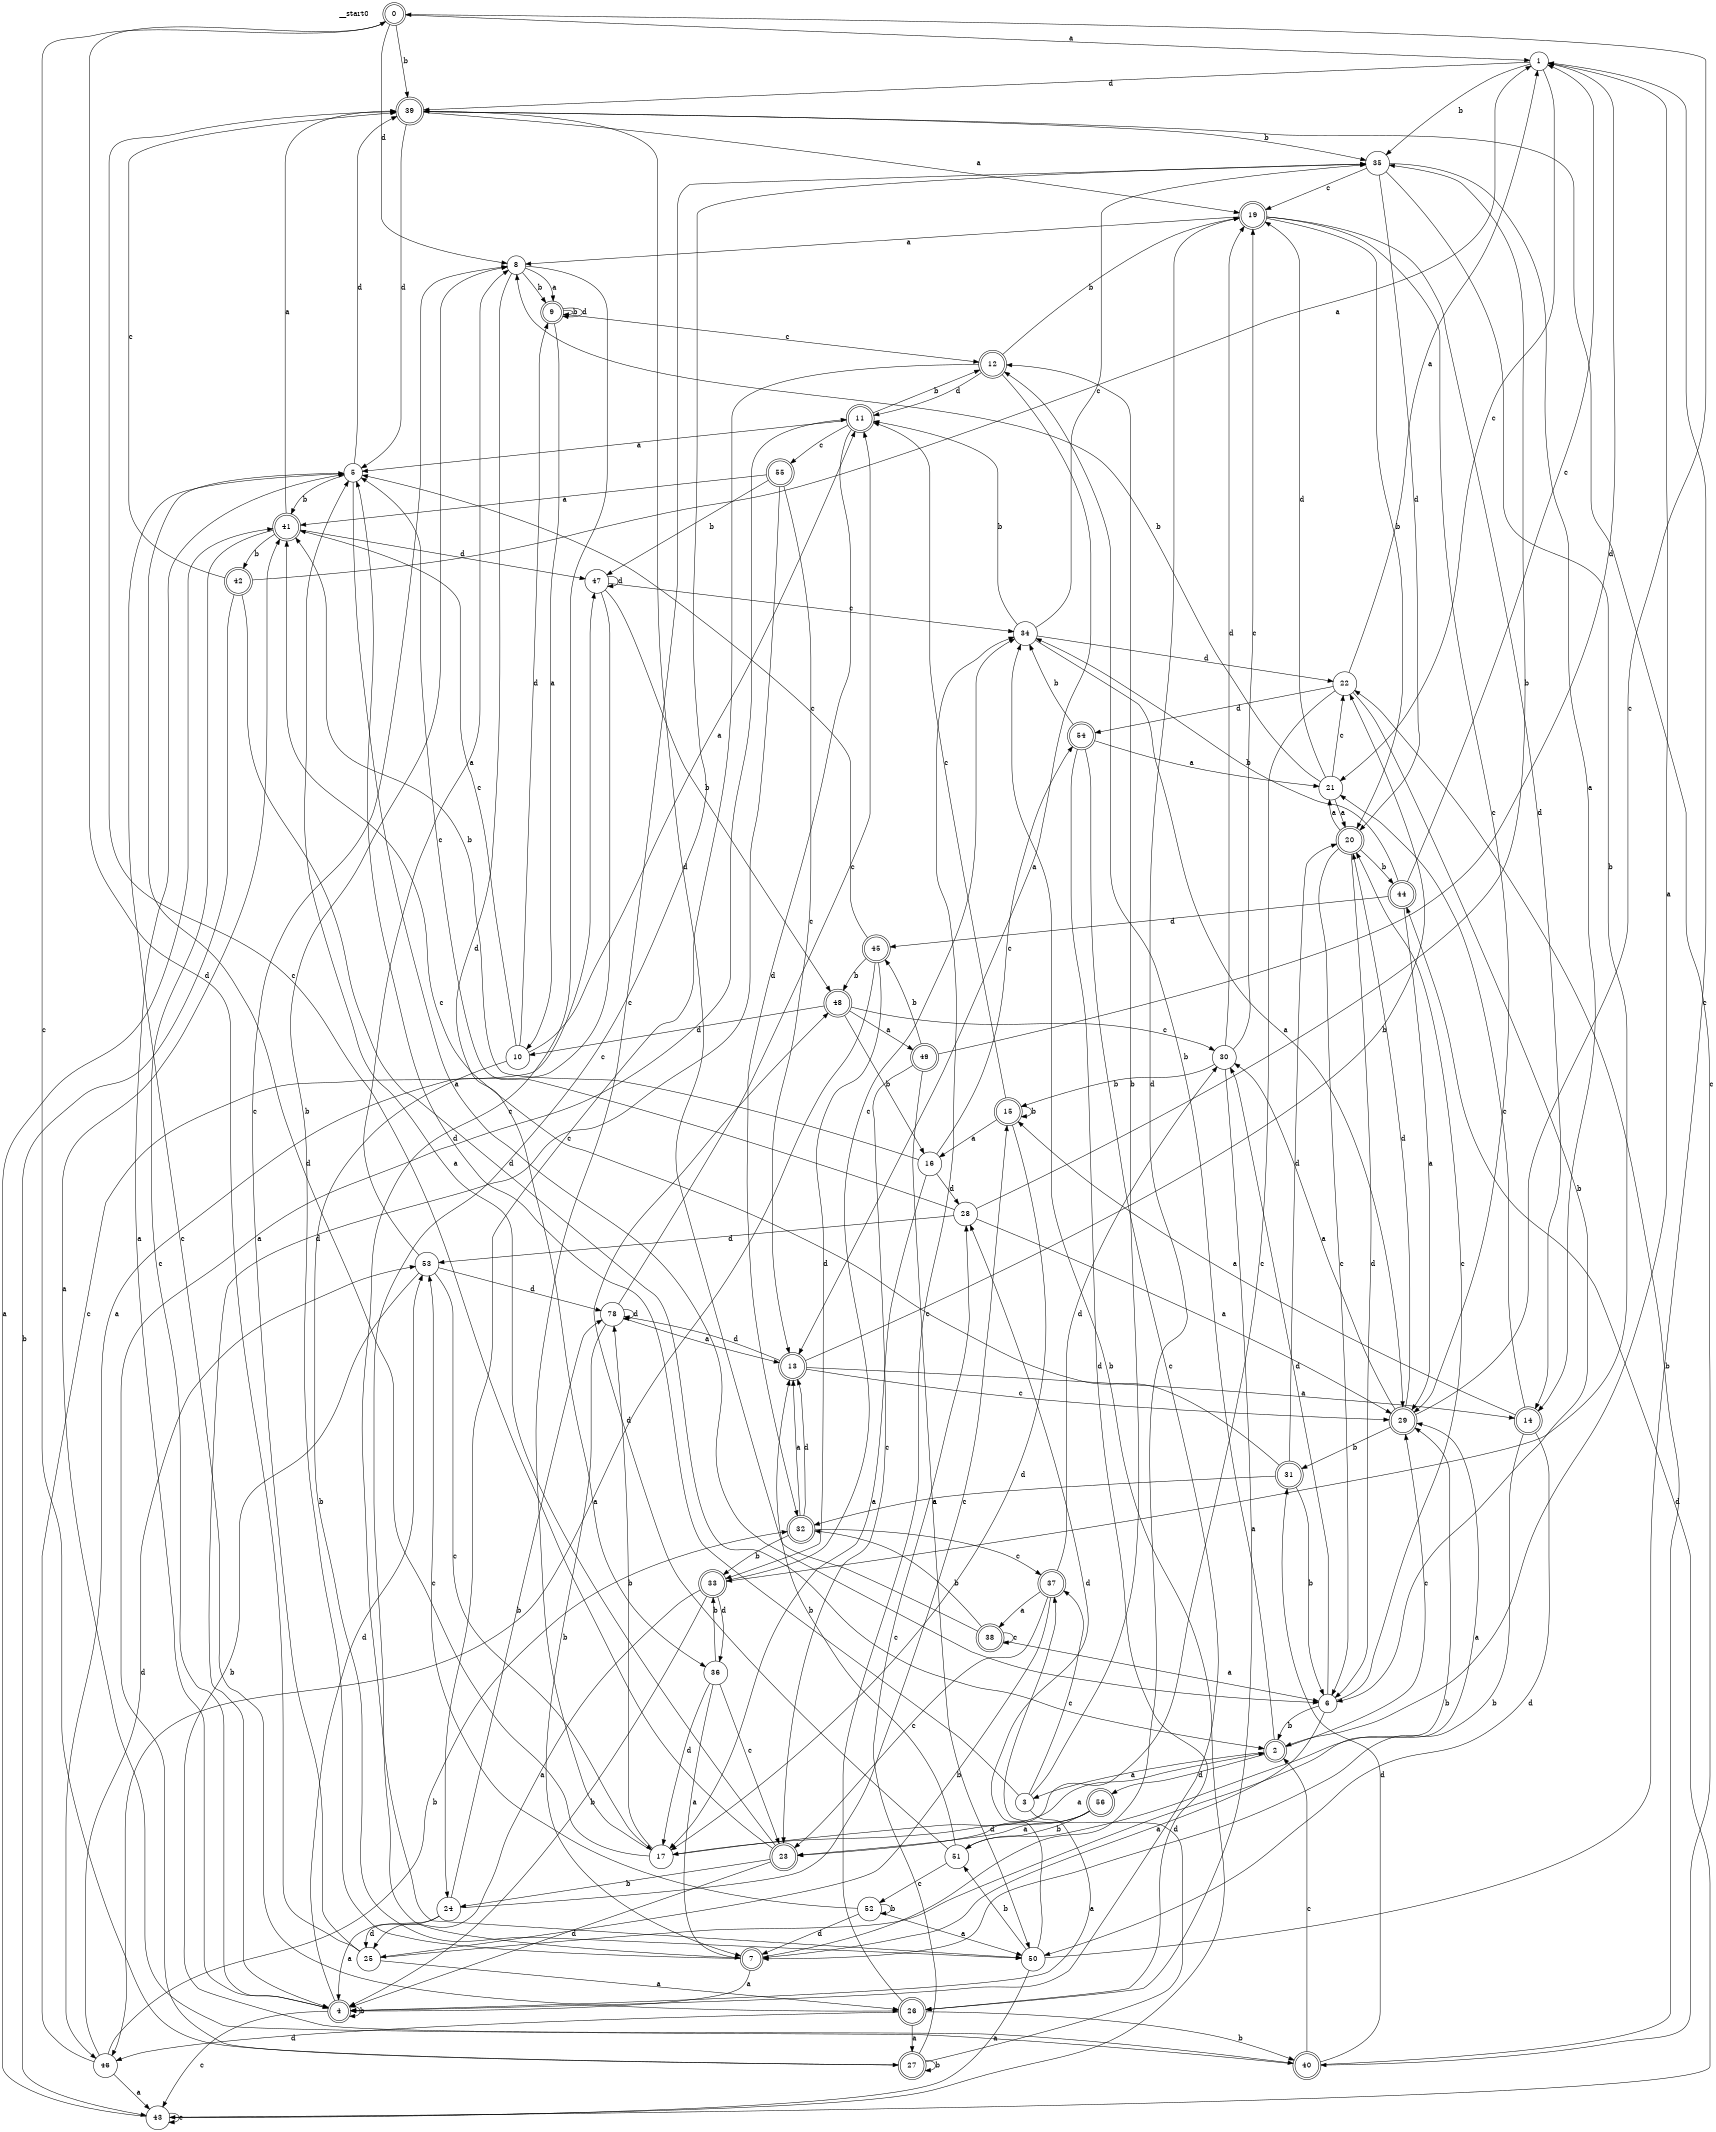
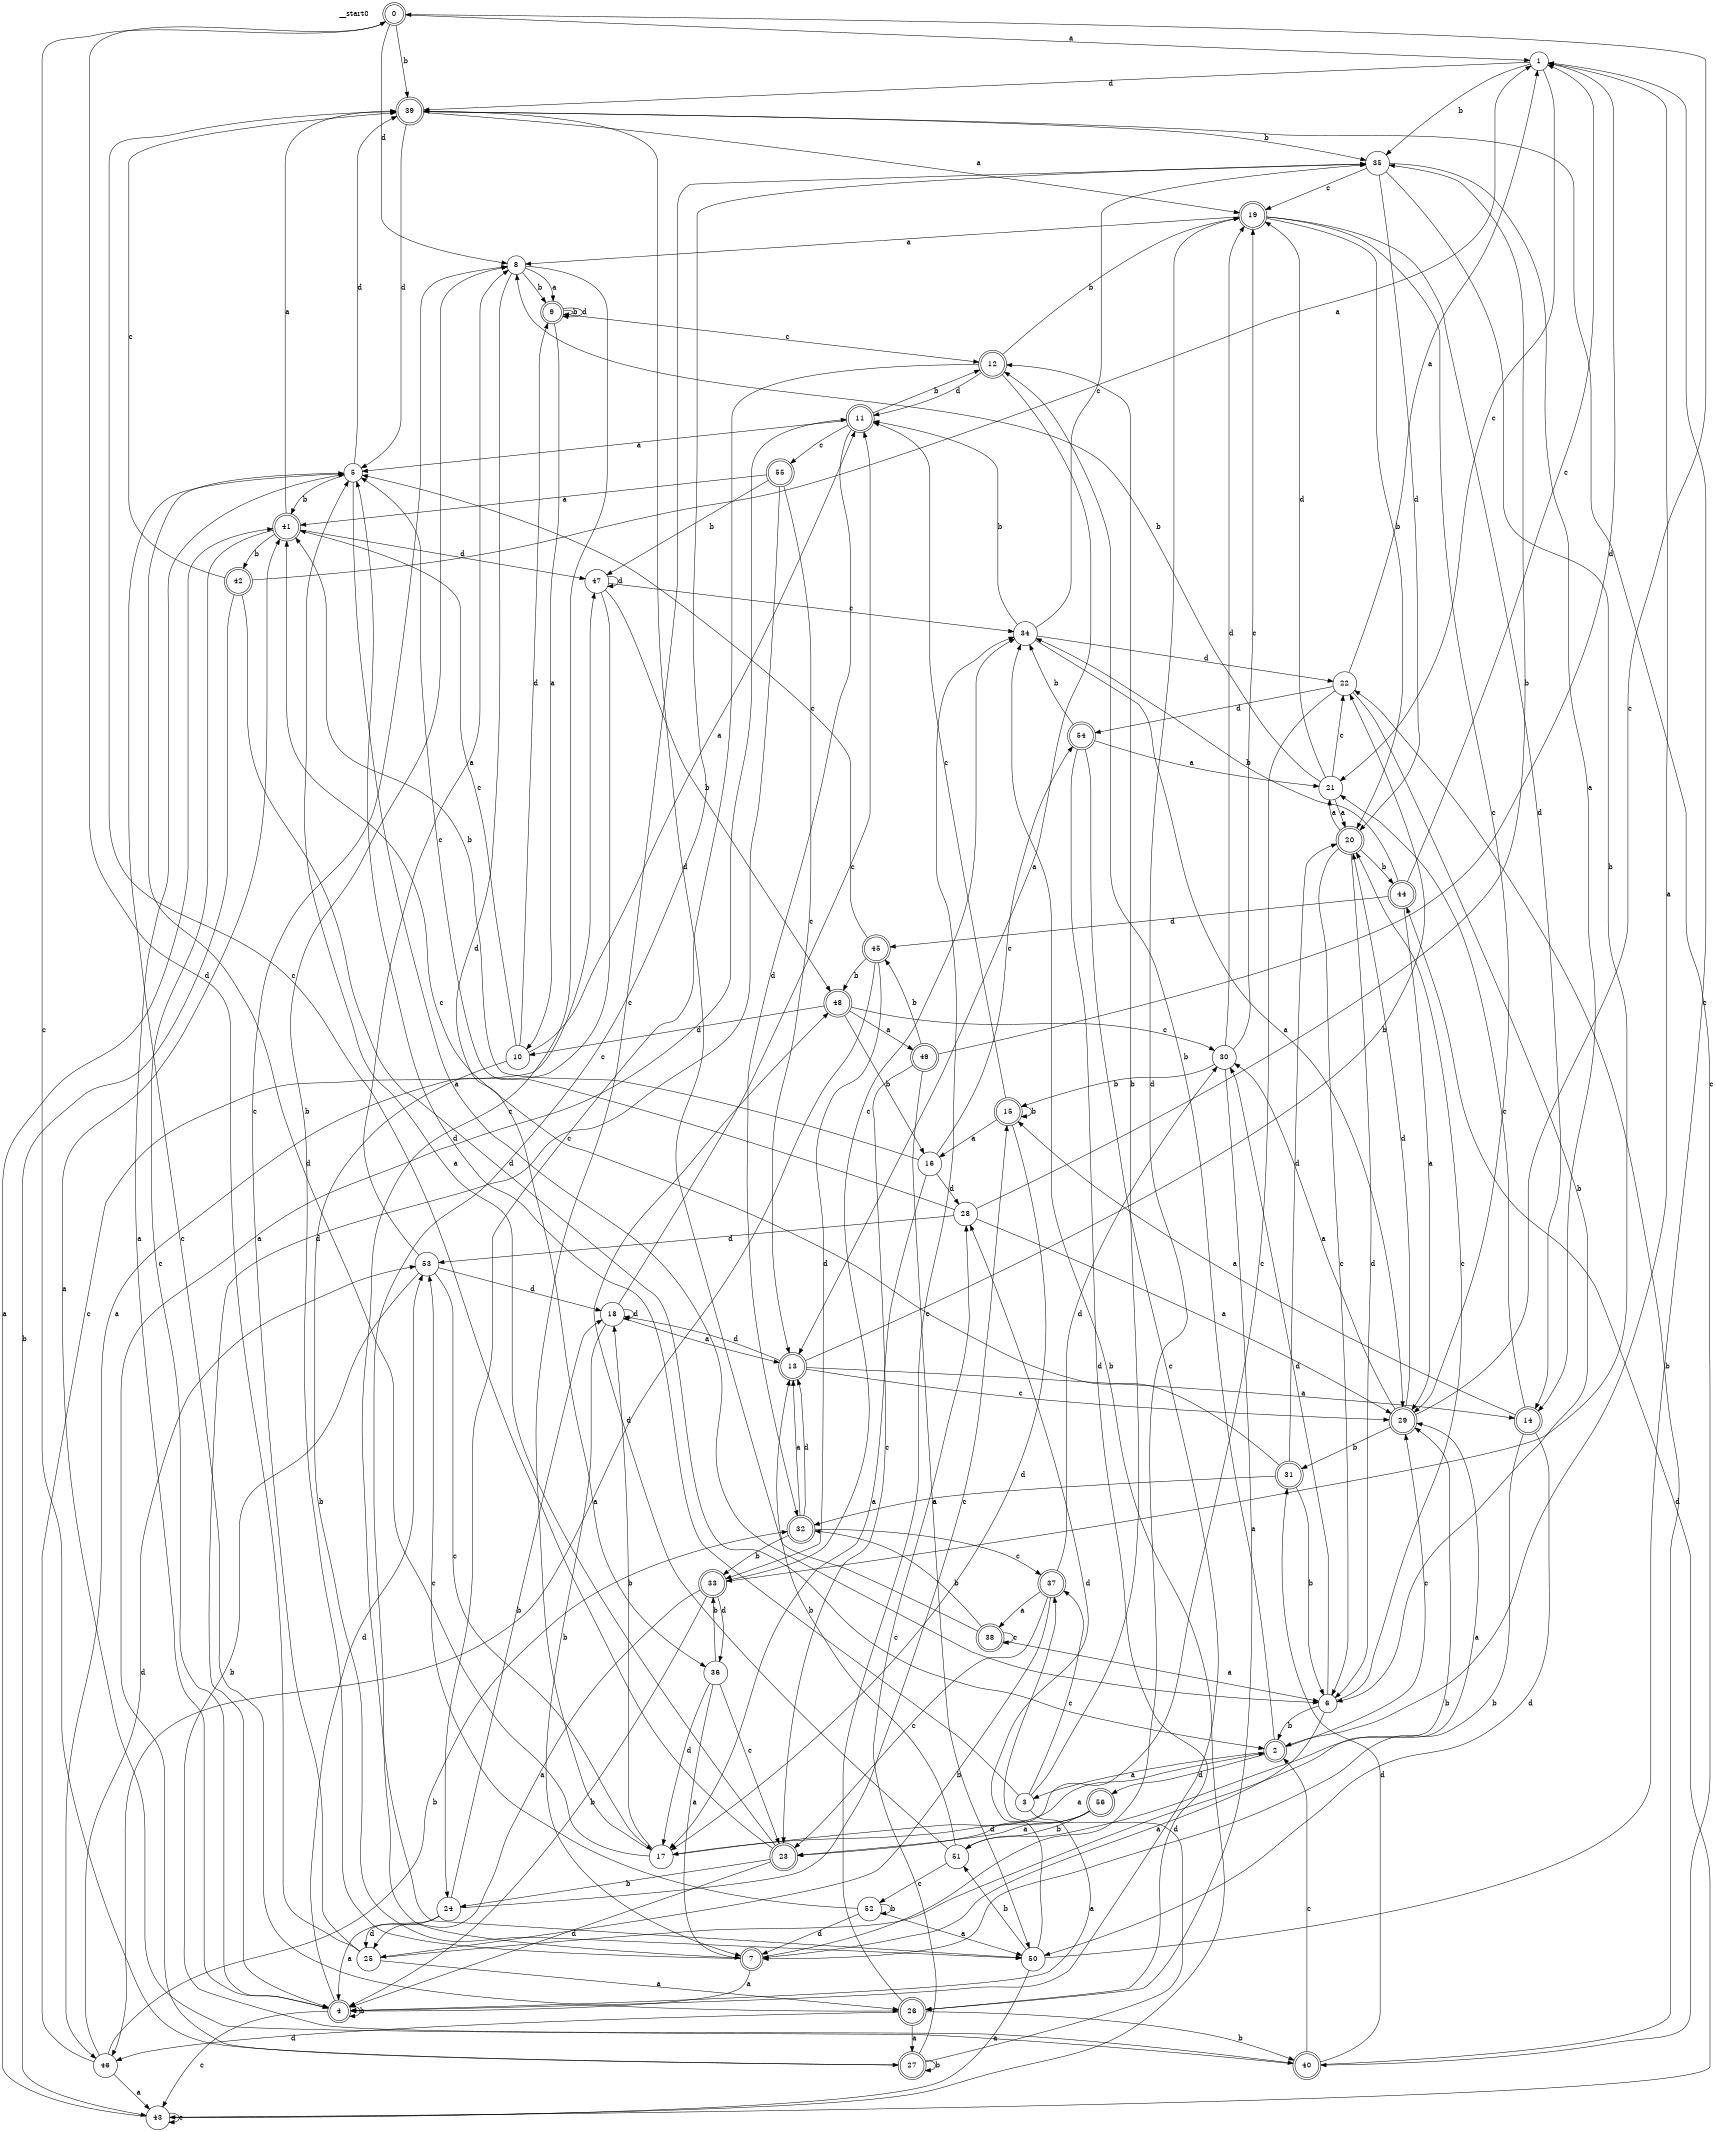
node "78": label "78" -> "18"
